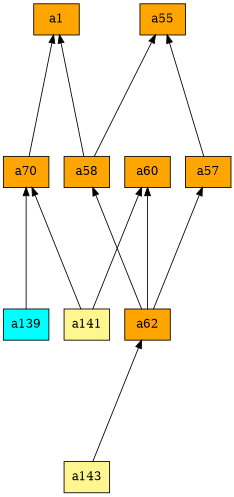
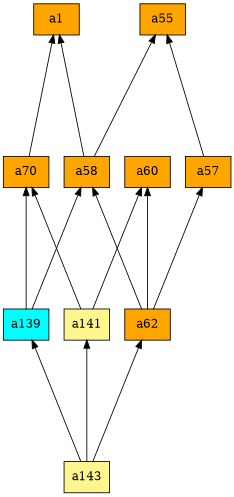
edge "a139" -> "a58": added
edge "a143" -> "a139": added
edge "a143" -> "a141": added
